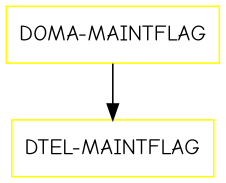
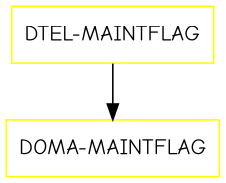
edge "DOMA-MAINTFLAG" -> "DTEL-MAINTFLAG": reversed
